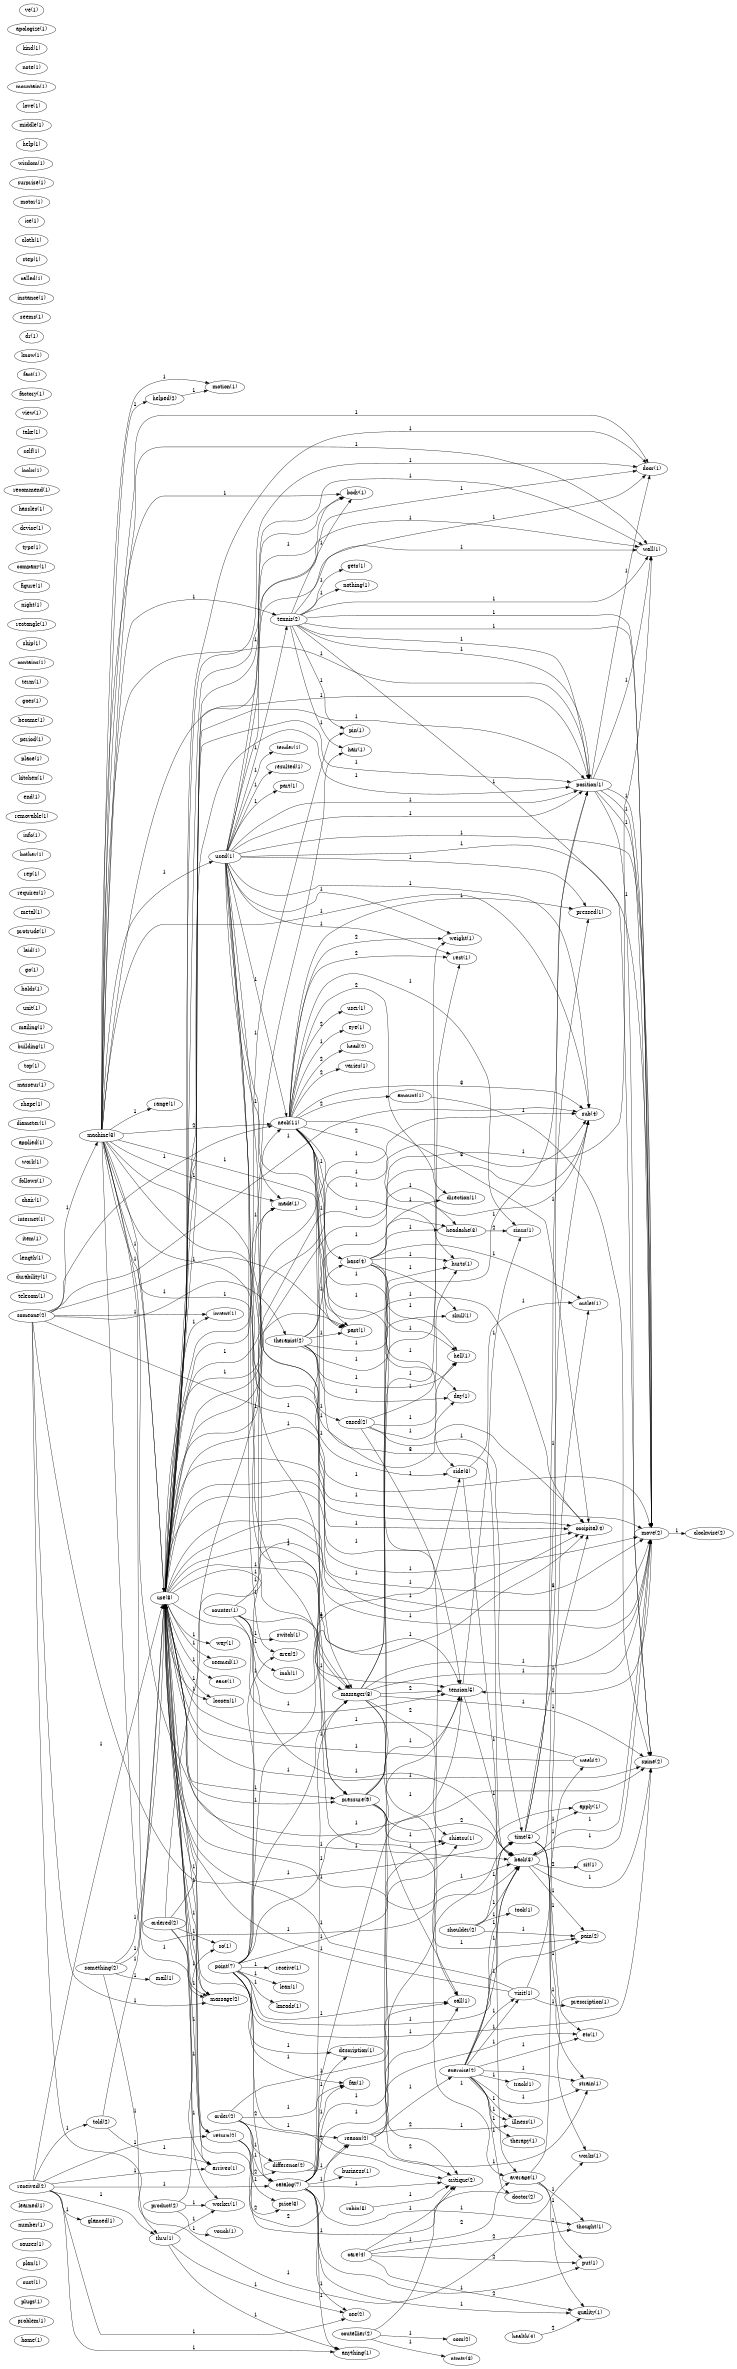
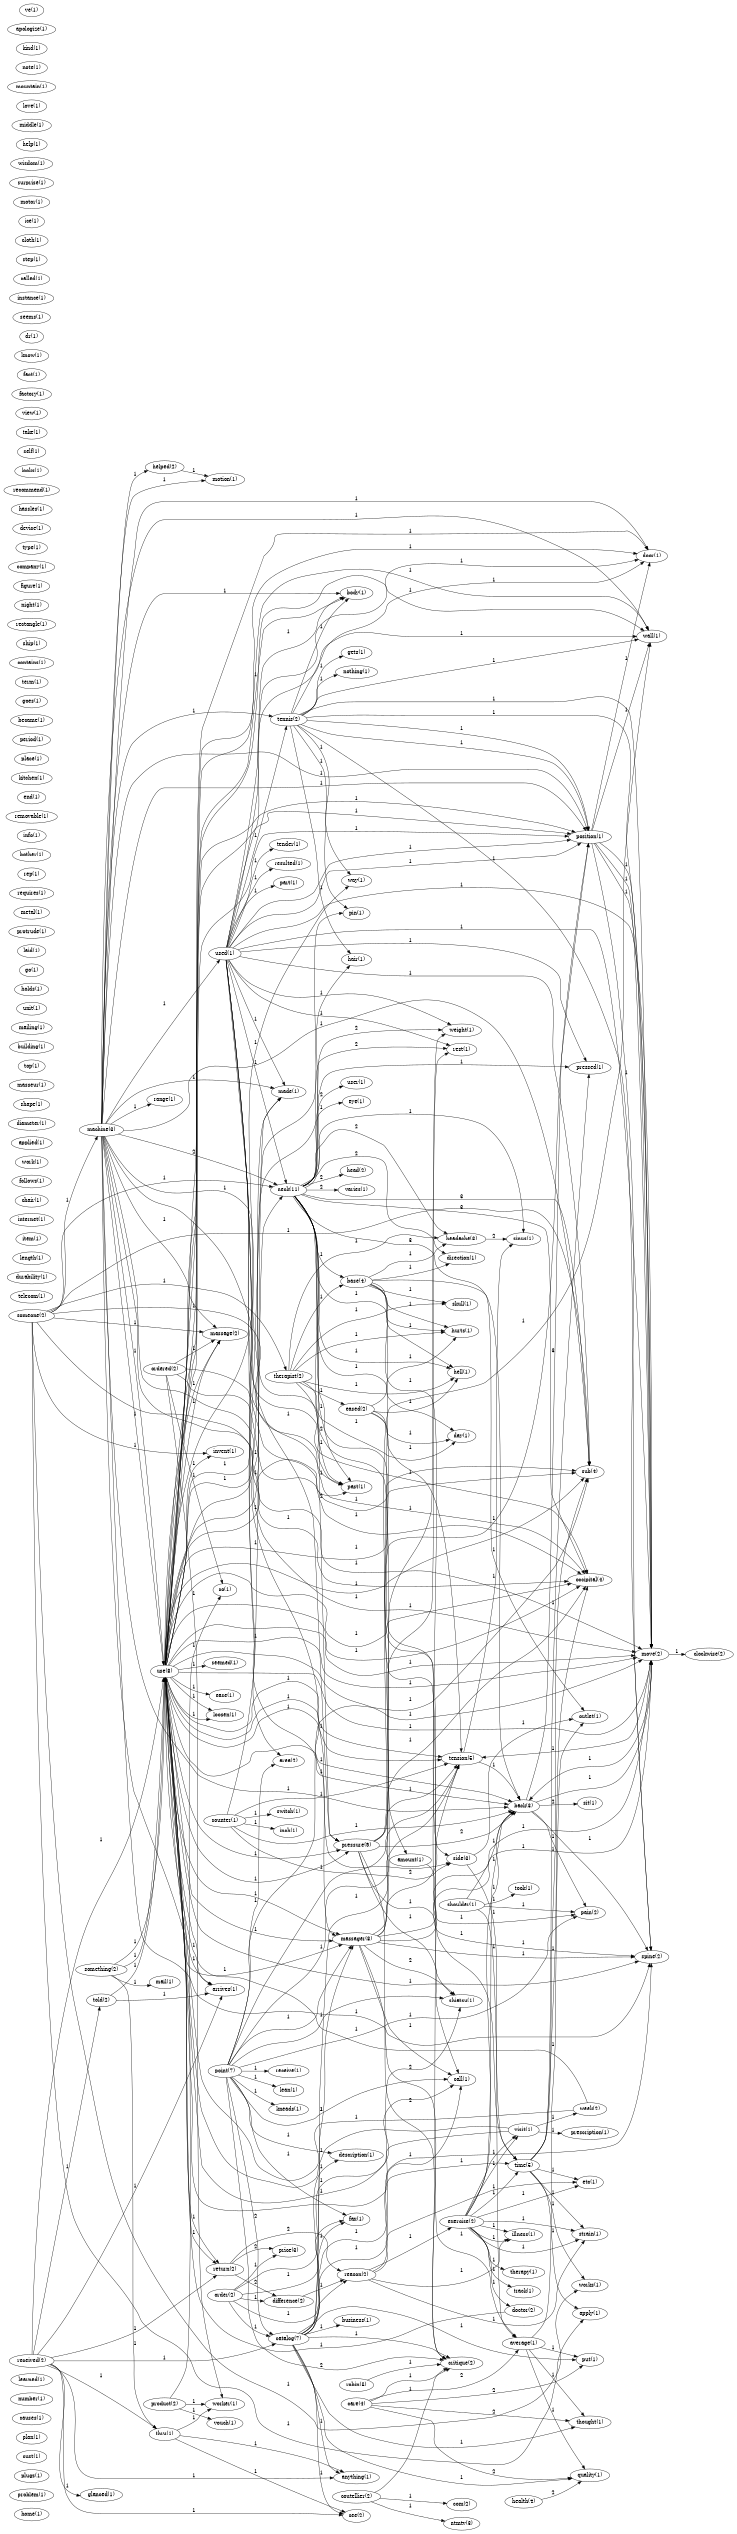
edge "tennis(2)" -> "way(1)": added, label "1"
node "shoulder(2)": label "shoulder(2)" -> "shoulder(1)"
